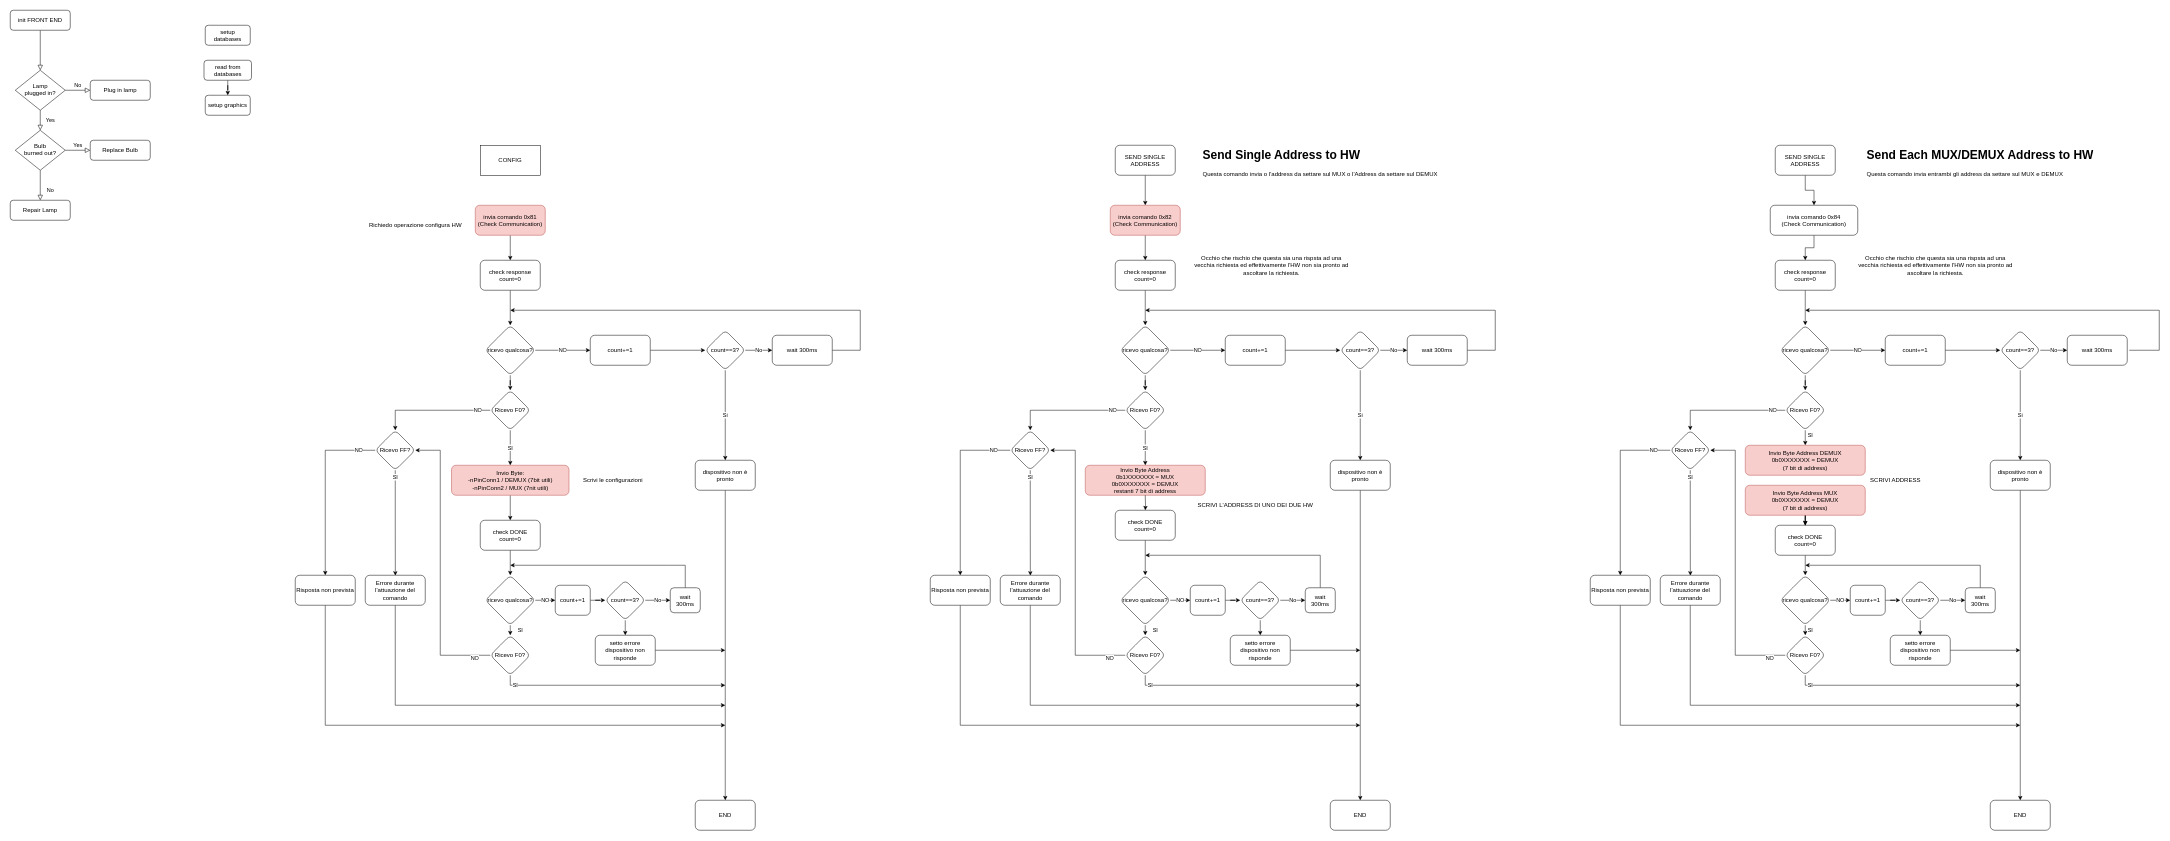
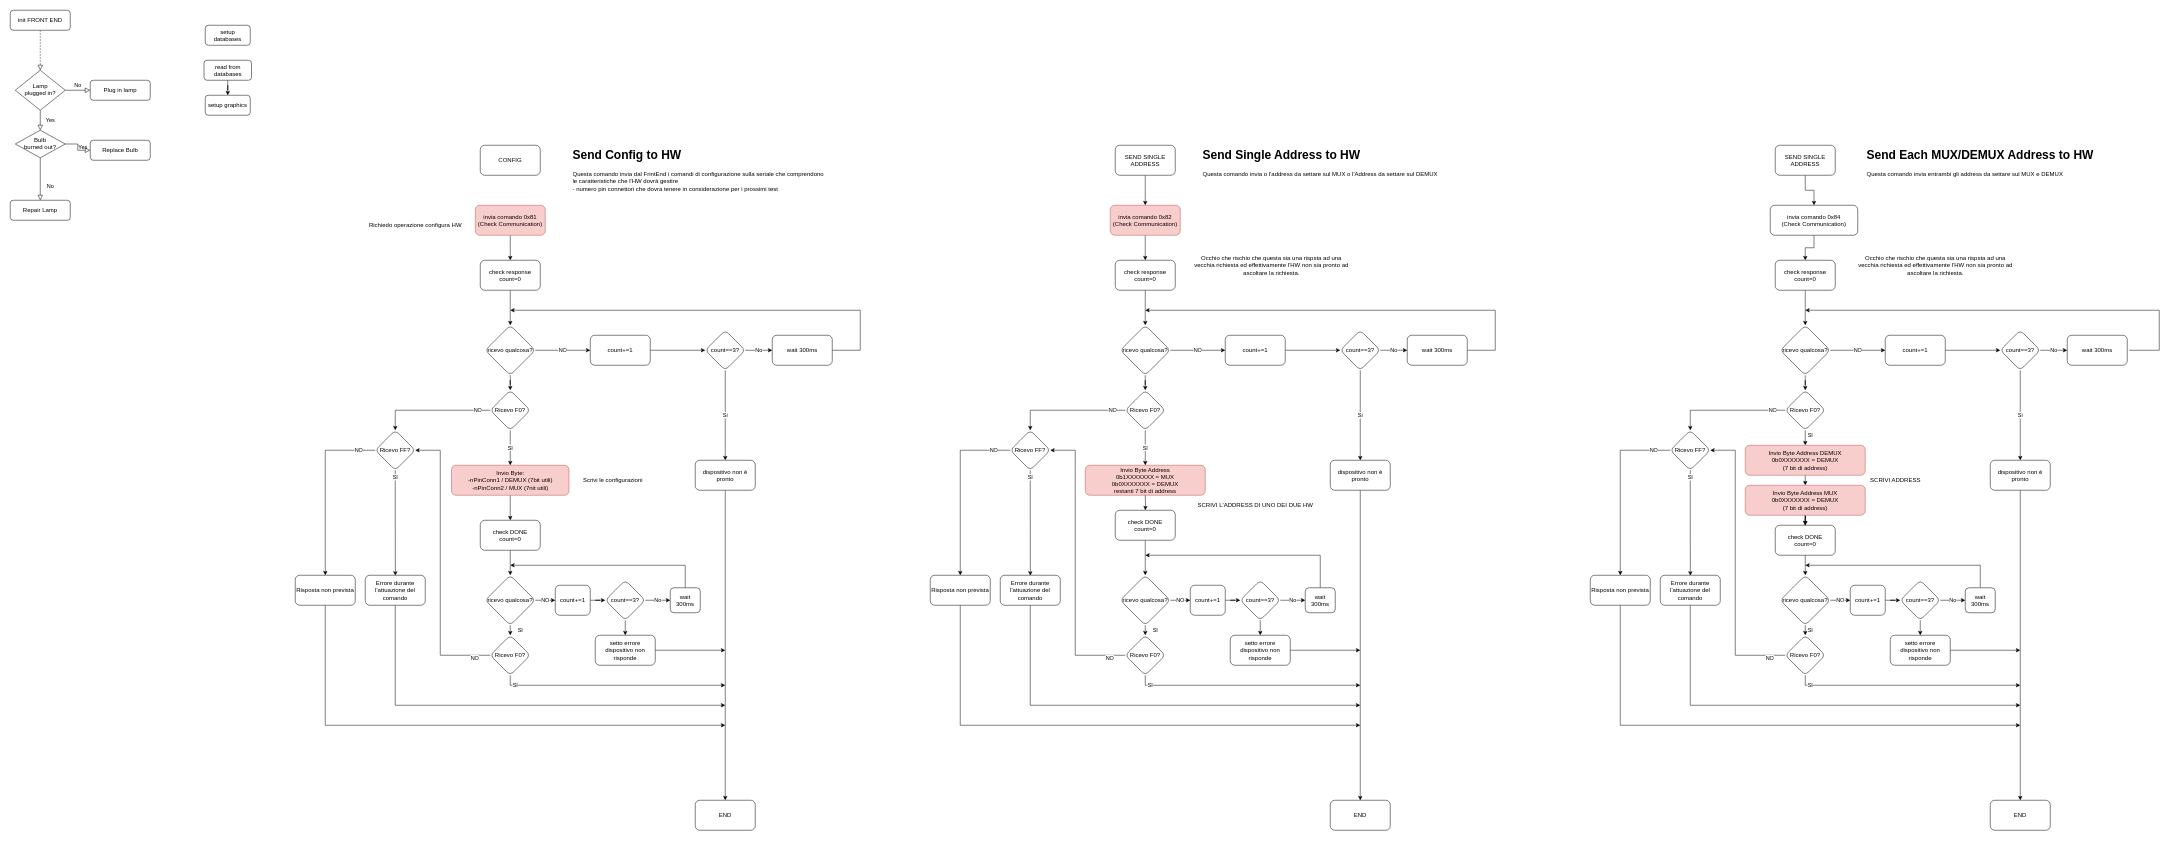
edge "init FRONT END" -> "Lamp plugged in?": style solid -> dashed
node "Bulb burned out?": size 50x40 -> 50x28
node "CONFIG": shape rectangle -> rounded rectangle
node "Send Config to HWQuesta comando invia dal FrintEnd i comandi di configurazione sulla seriale che comprendono le caratteristiche che l'HW dovrà gestire - numero pin connettori che dovra tenere in considerazione per i prossimi test": added
edge "Invio Byte Address DEMUX 0b0XXXXXXX = DEMUX (7 bit di address)" -> "Invio Byte Address MUX 0b0XXXXXXX = DEMUX (7 bit di address)": added
